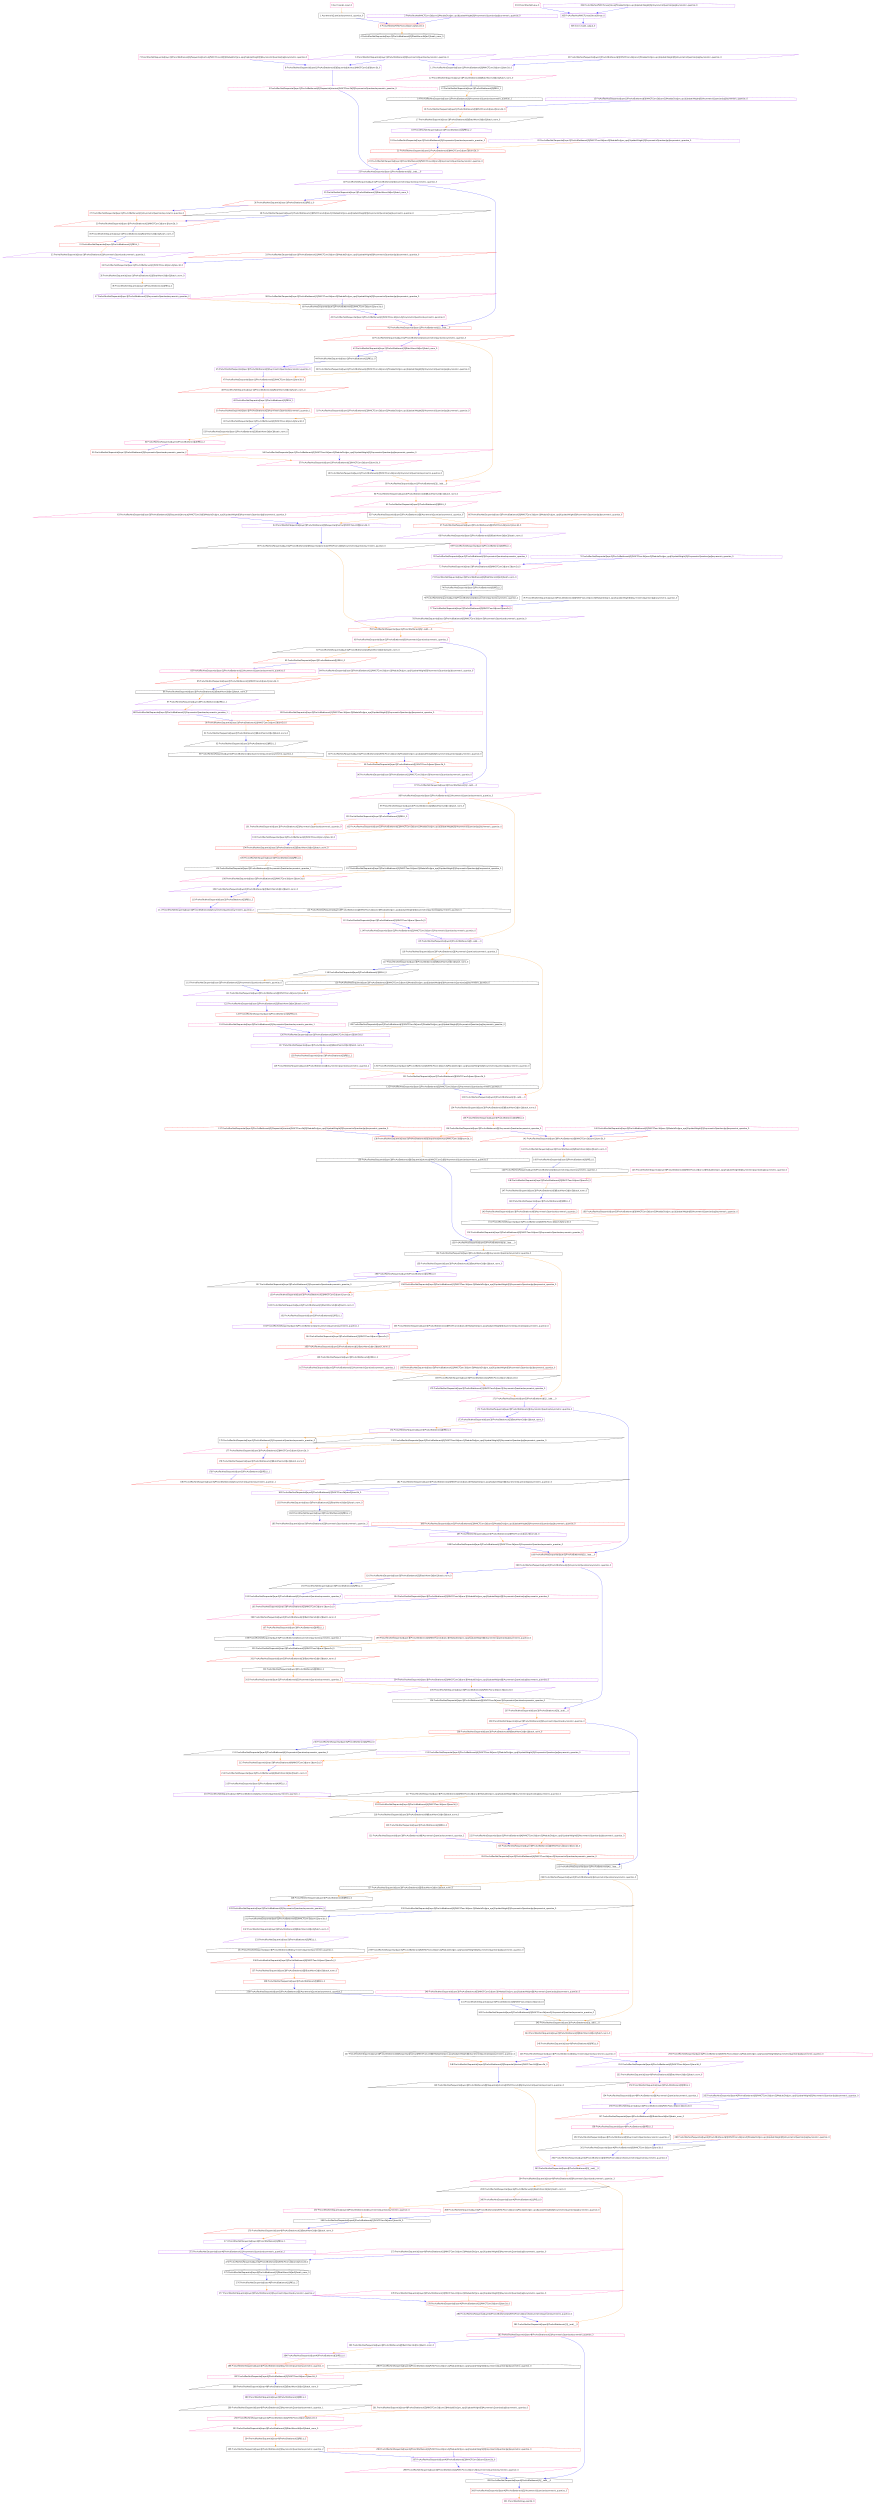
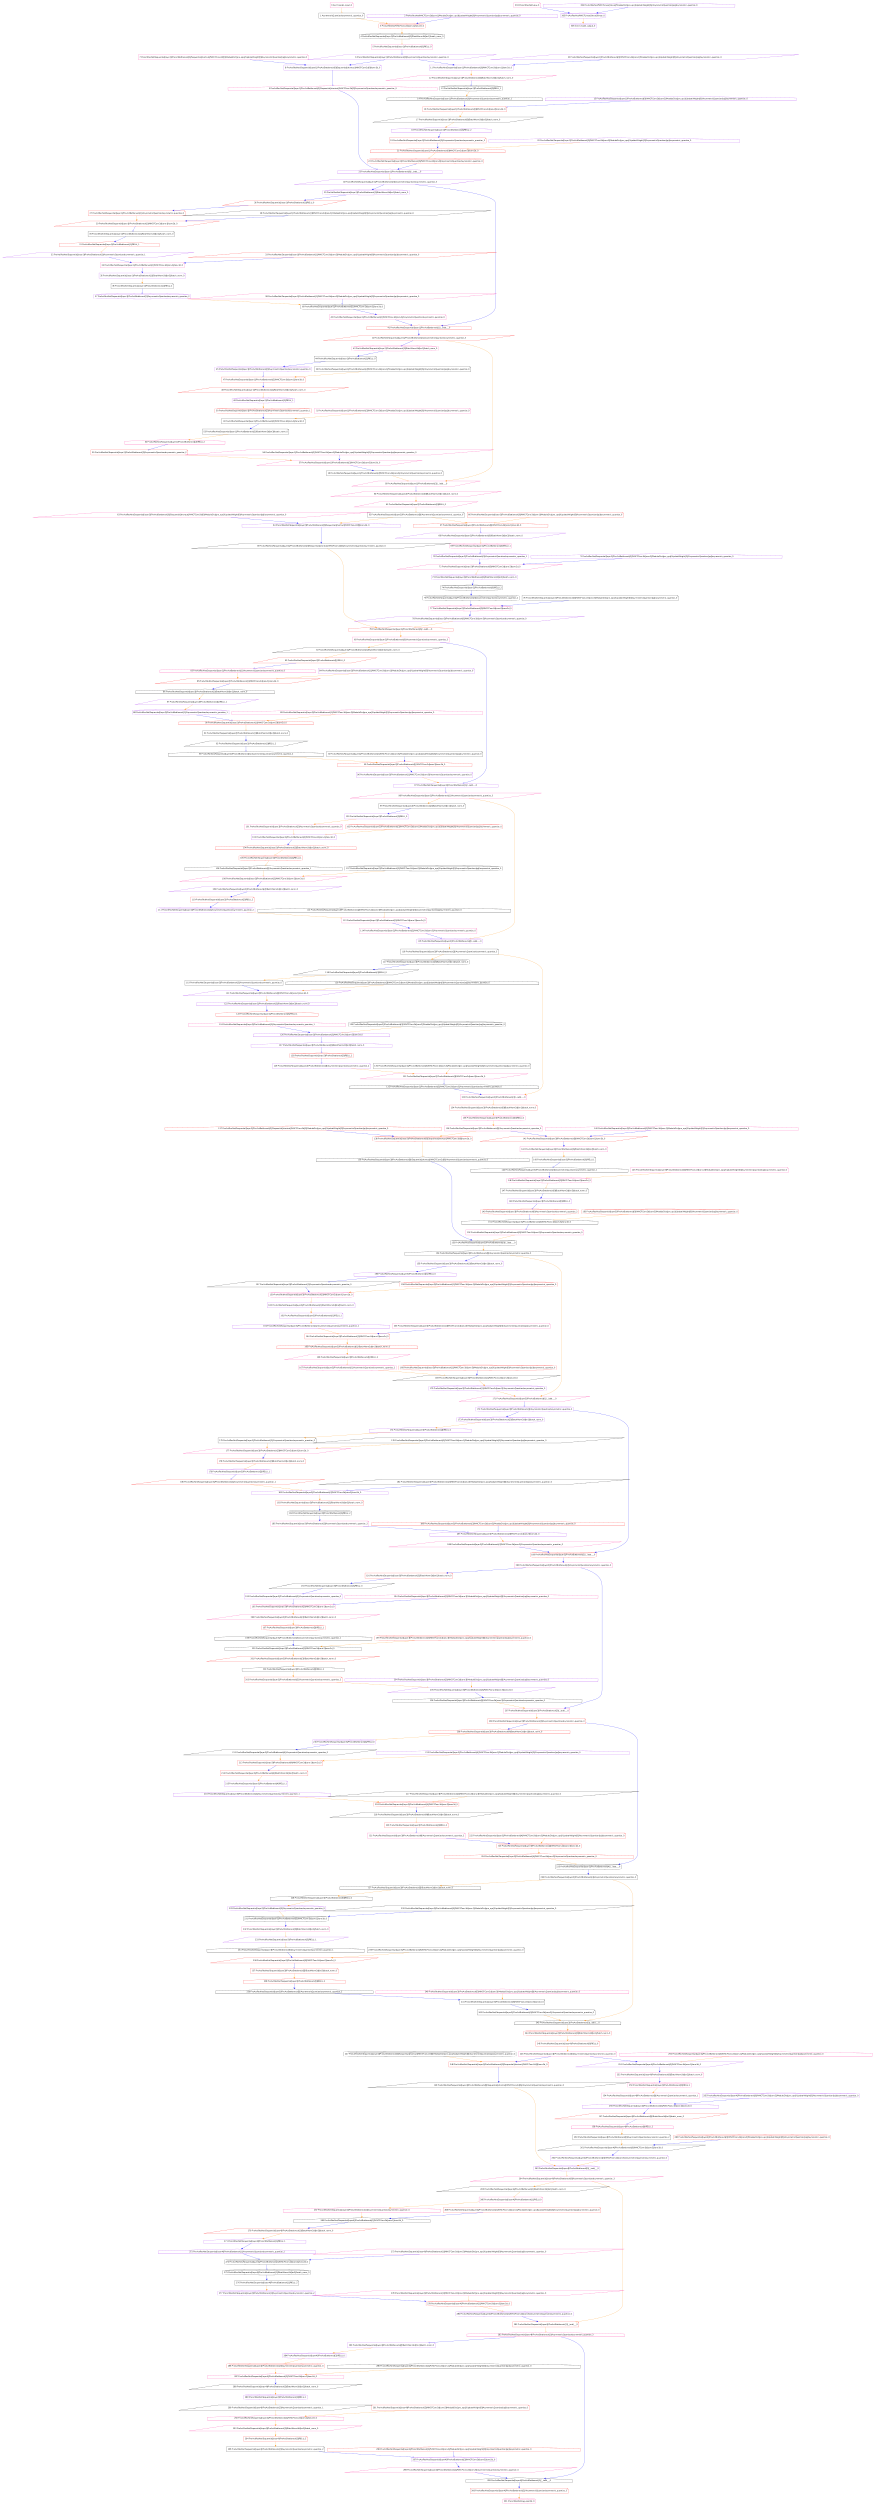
edge "305 PreActResNet/NNCFLinear[linear]/linear_0" -> "306 /nncf_model_output_0": color blue -> darkorange
edge "1 AsymmetricQuantizer/asymmetric_quantize_0" -> "3 PreActResNet/NNCFConv2d[conv1]/conv2d_0": color blue -> darkorange
node "5 PreActResNet/Sequential[layer1]/PreActBottleneck[0]/RELU_0": added
